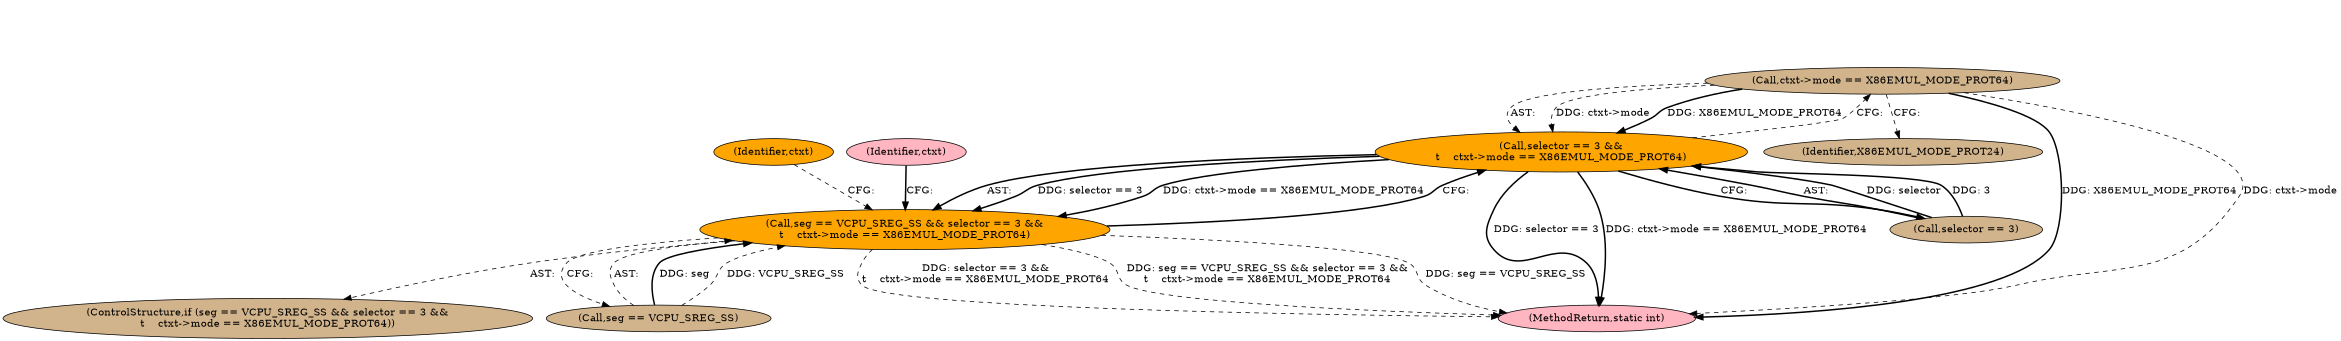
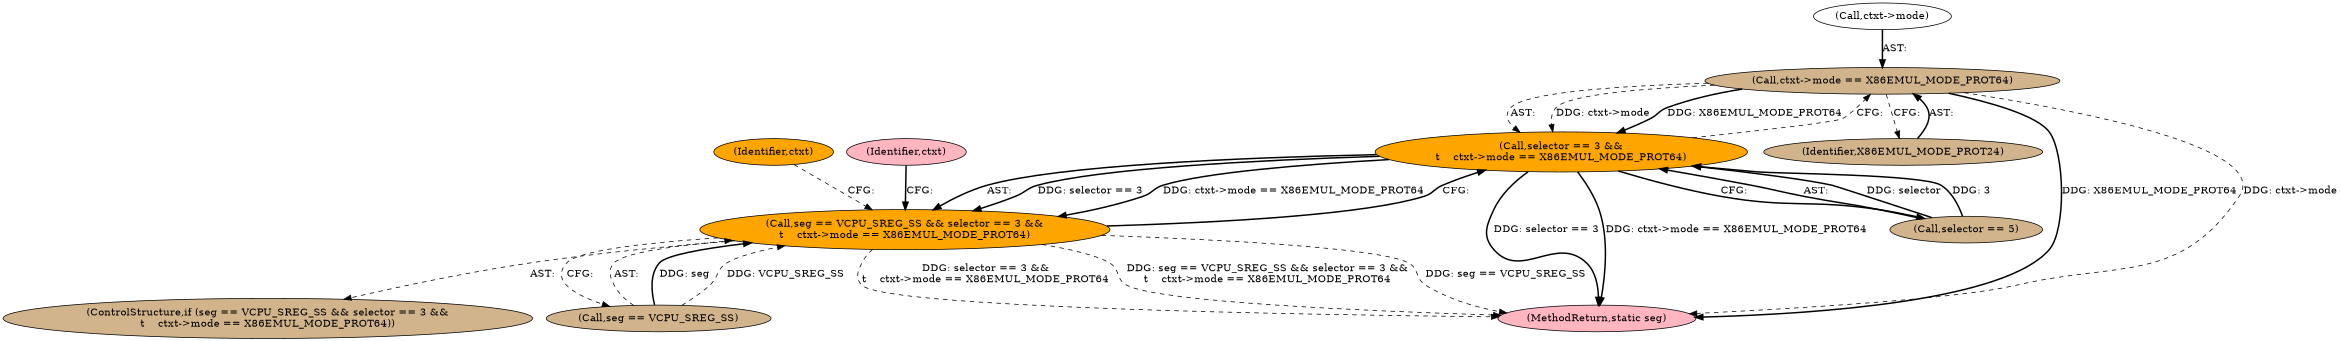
node "(Call,ctxt->mode)": added
edge "(Identifier,X86EMUL_MODE_PROT24)" -> "(Call,ctxt->mode == X86EMUL_MODE_PROT64)": added, label "AST:"
node "(Call,selector == 3)": label "(Call,selector == 3)" -> "(Call,selector == 5)"
node "(MethodReturn,static int)": label "(MethodReturn,static int)" -> "(MethodReturn,static seg)"
